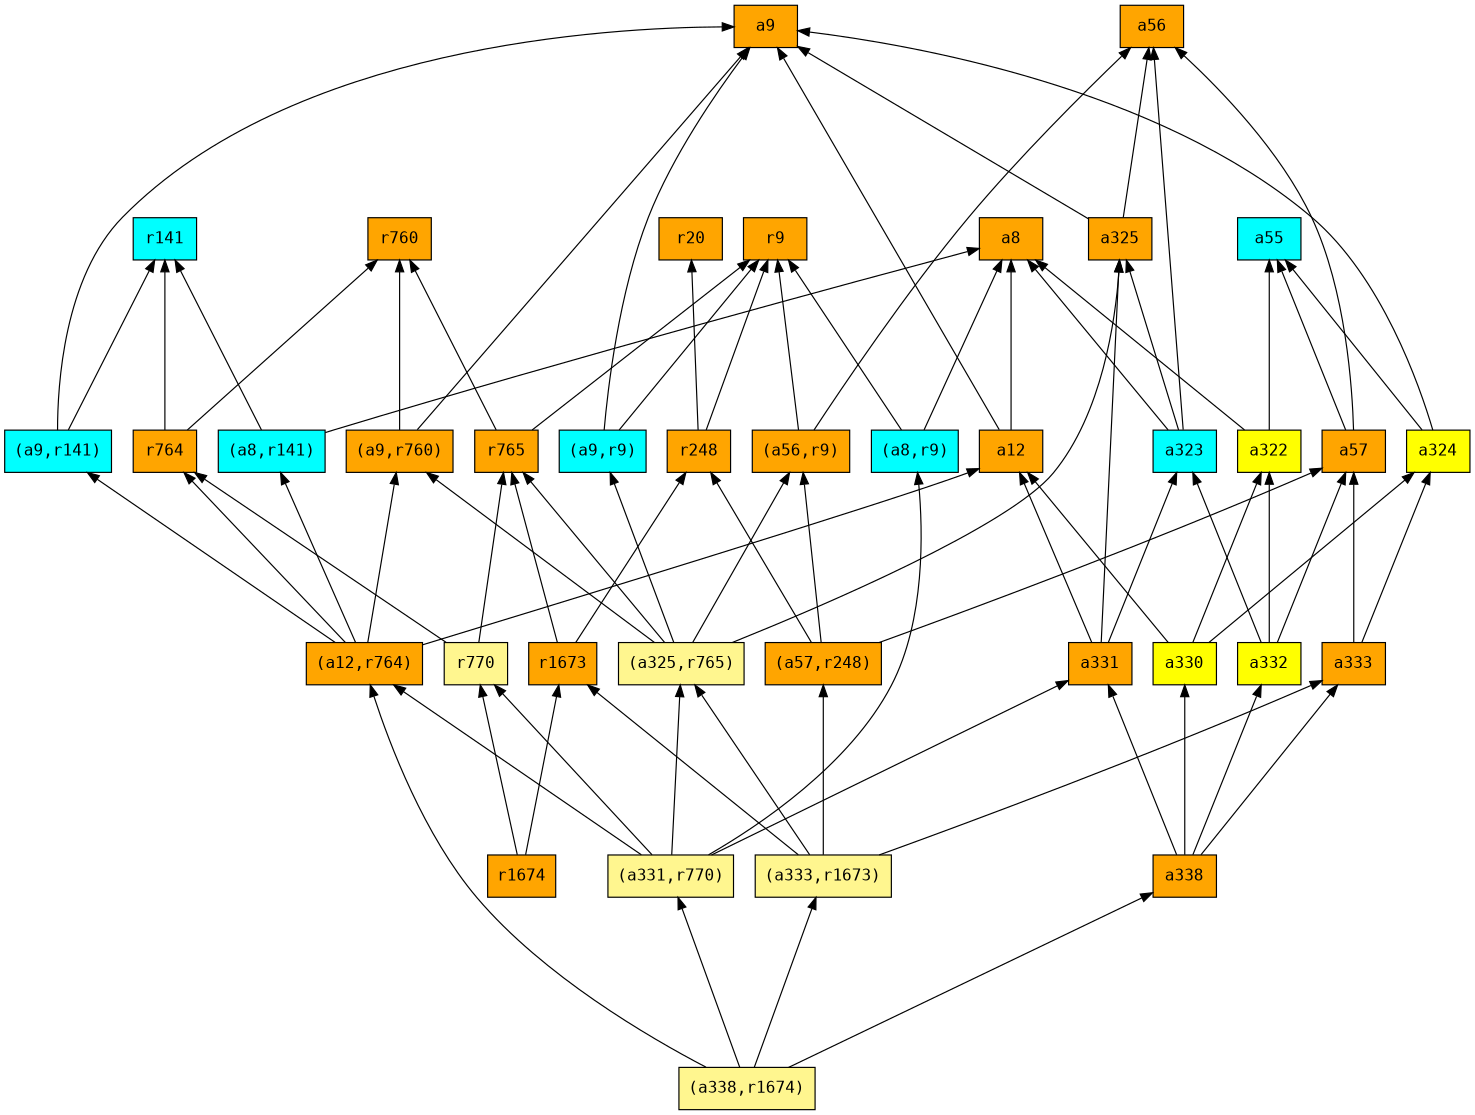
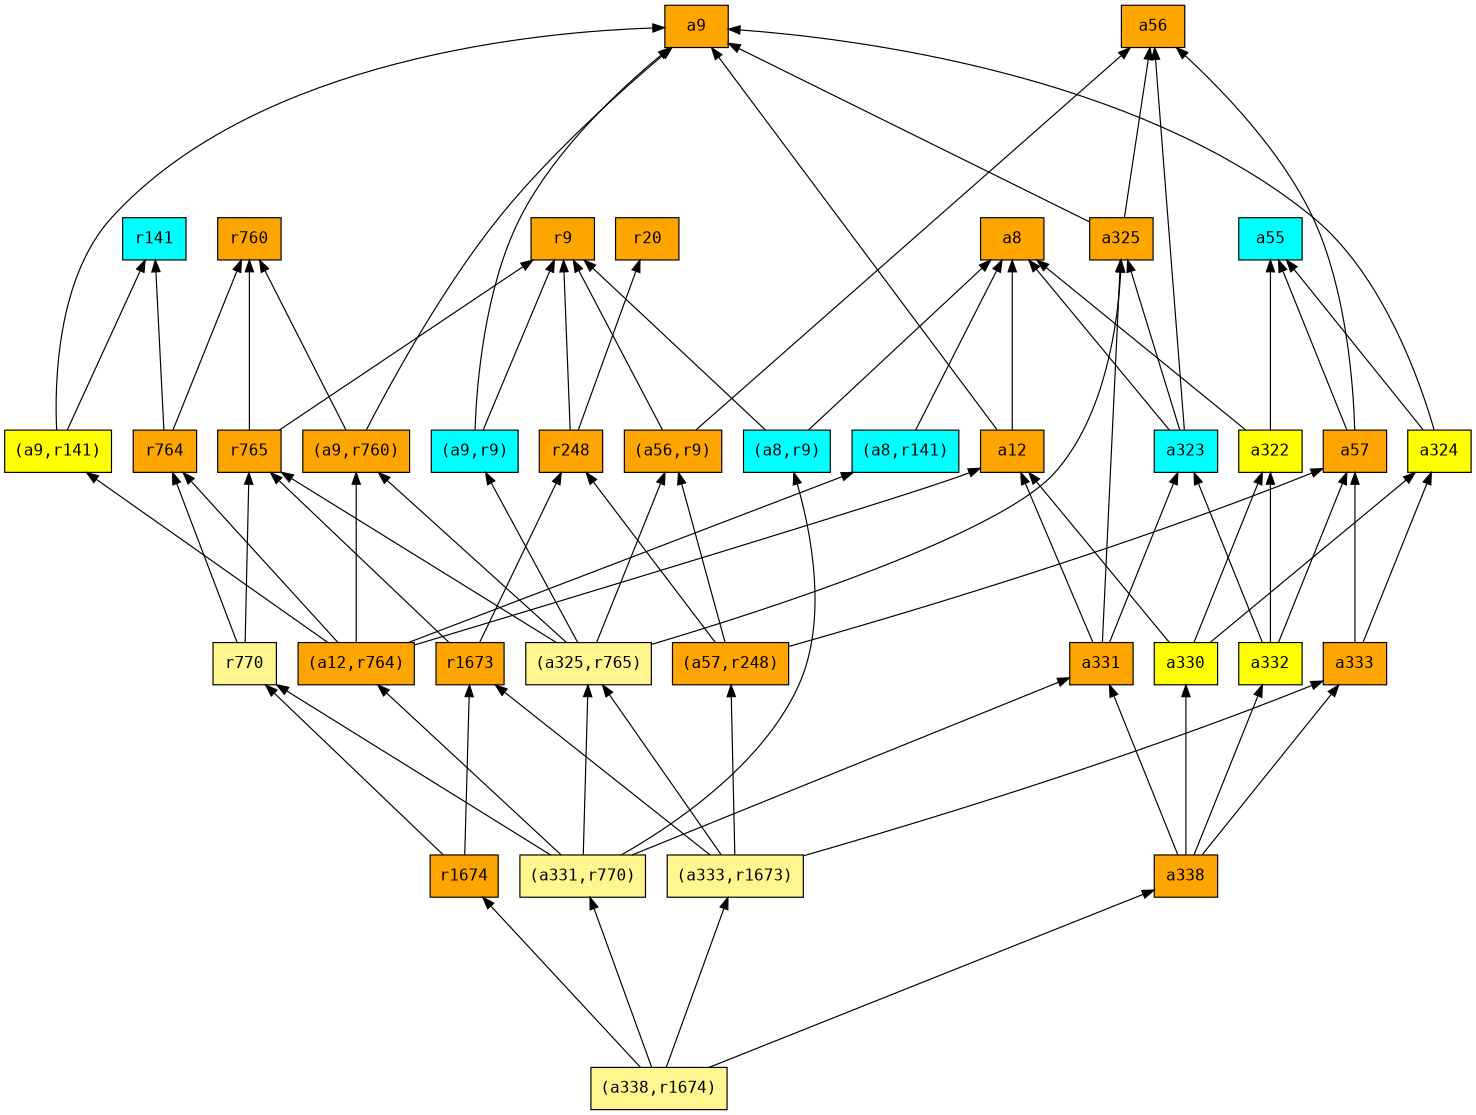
edge "(a8,r141)" -> "r141": removed
node "(a9,r141)": fillcolor cyan -> yellow
edge "(a338,r1674)" -> "(a12,r764)": now "(a338,r1674)" -> "r1674"
